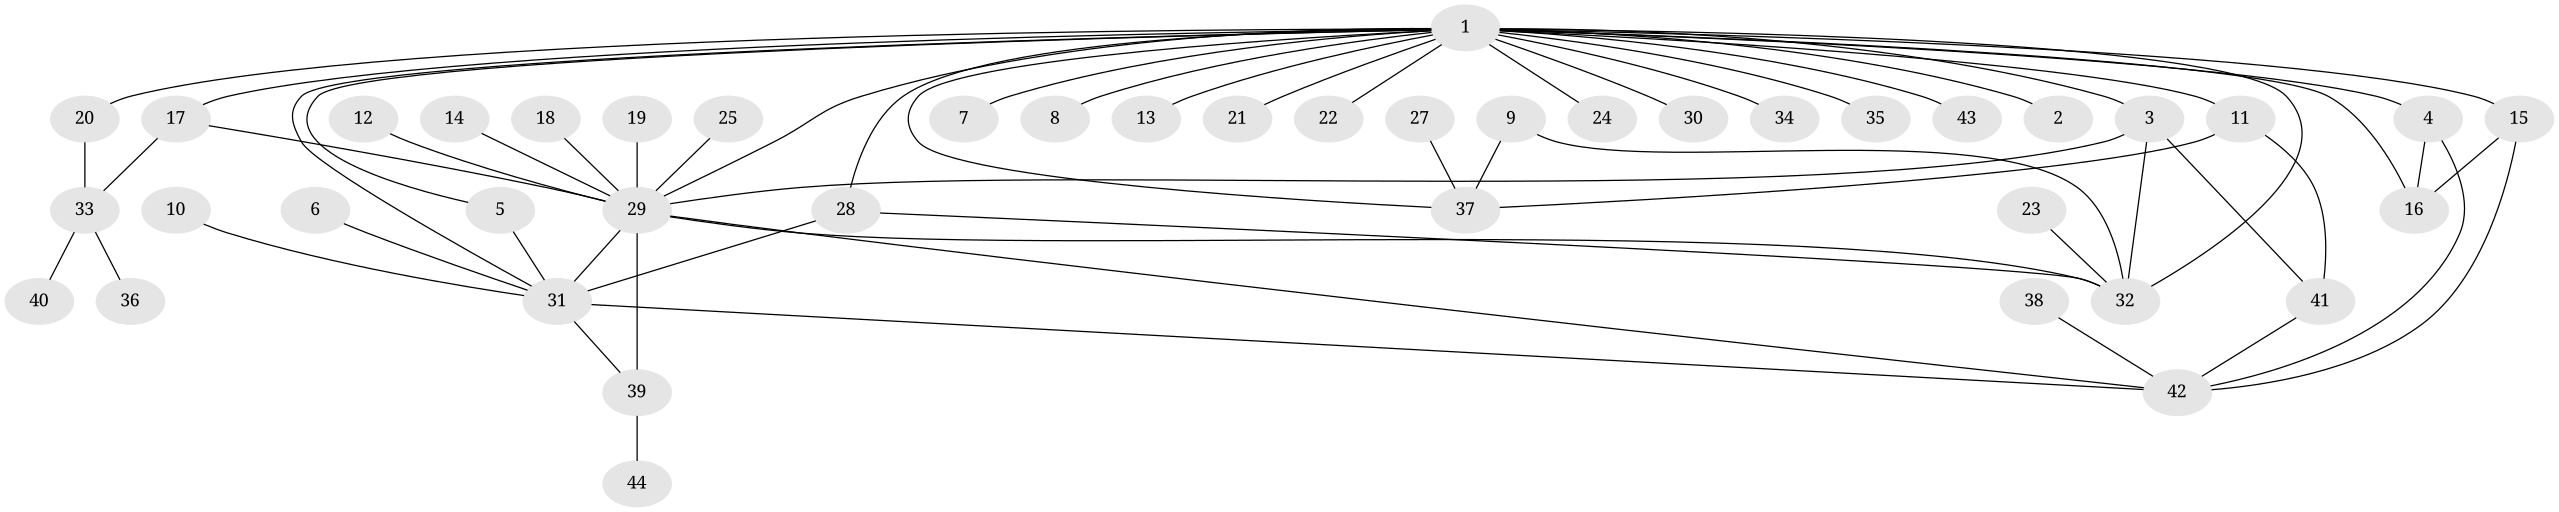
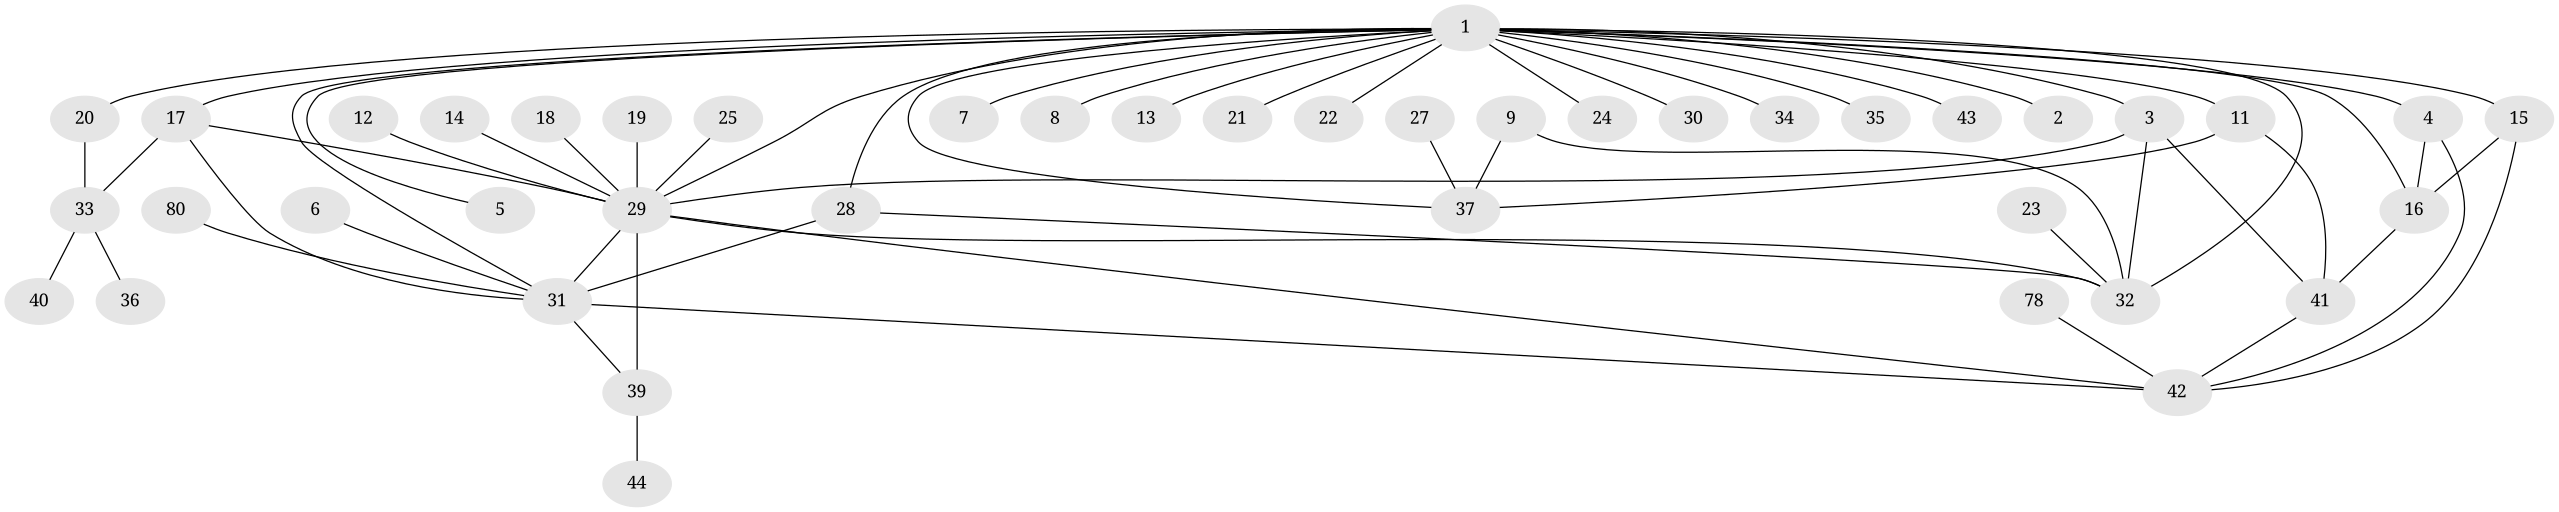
node "10": label "10" -> "80"
edge "5" -- "31": now "17" -- "31"
edge "16" -- "41": added
node "38": label "38" -> "78"
